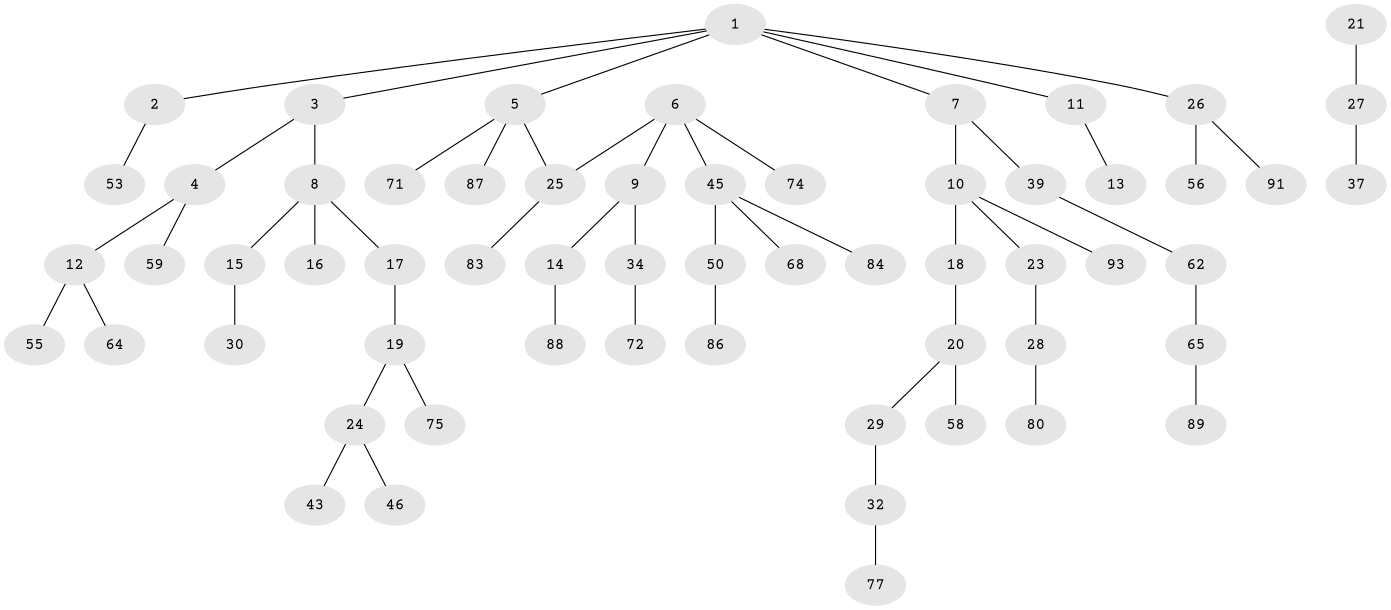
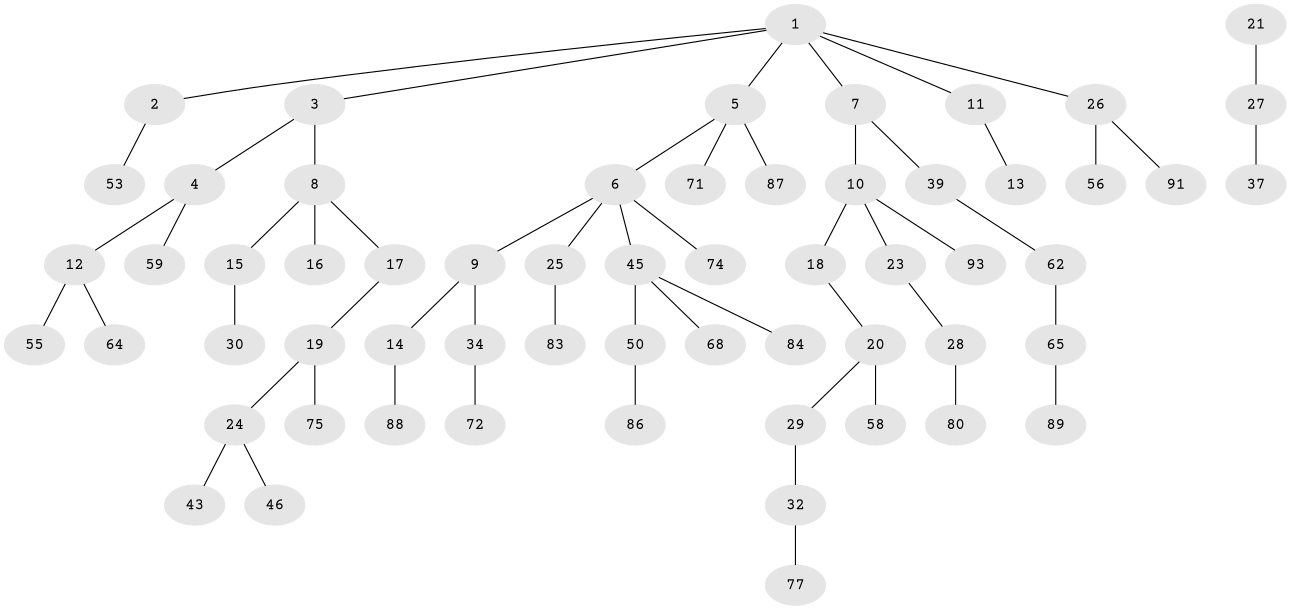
edge "5" -- "25": now "5" -- "6"
